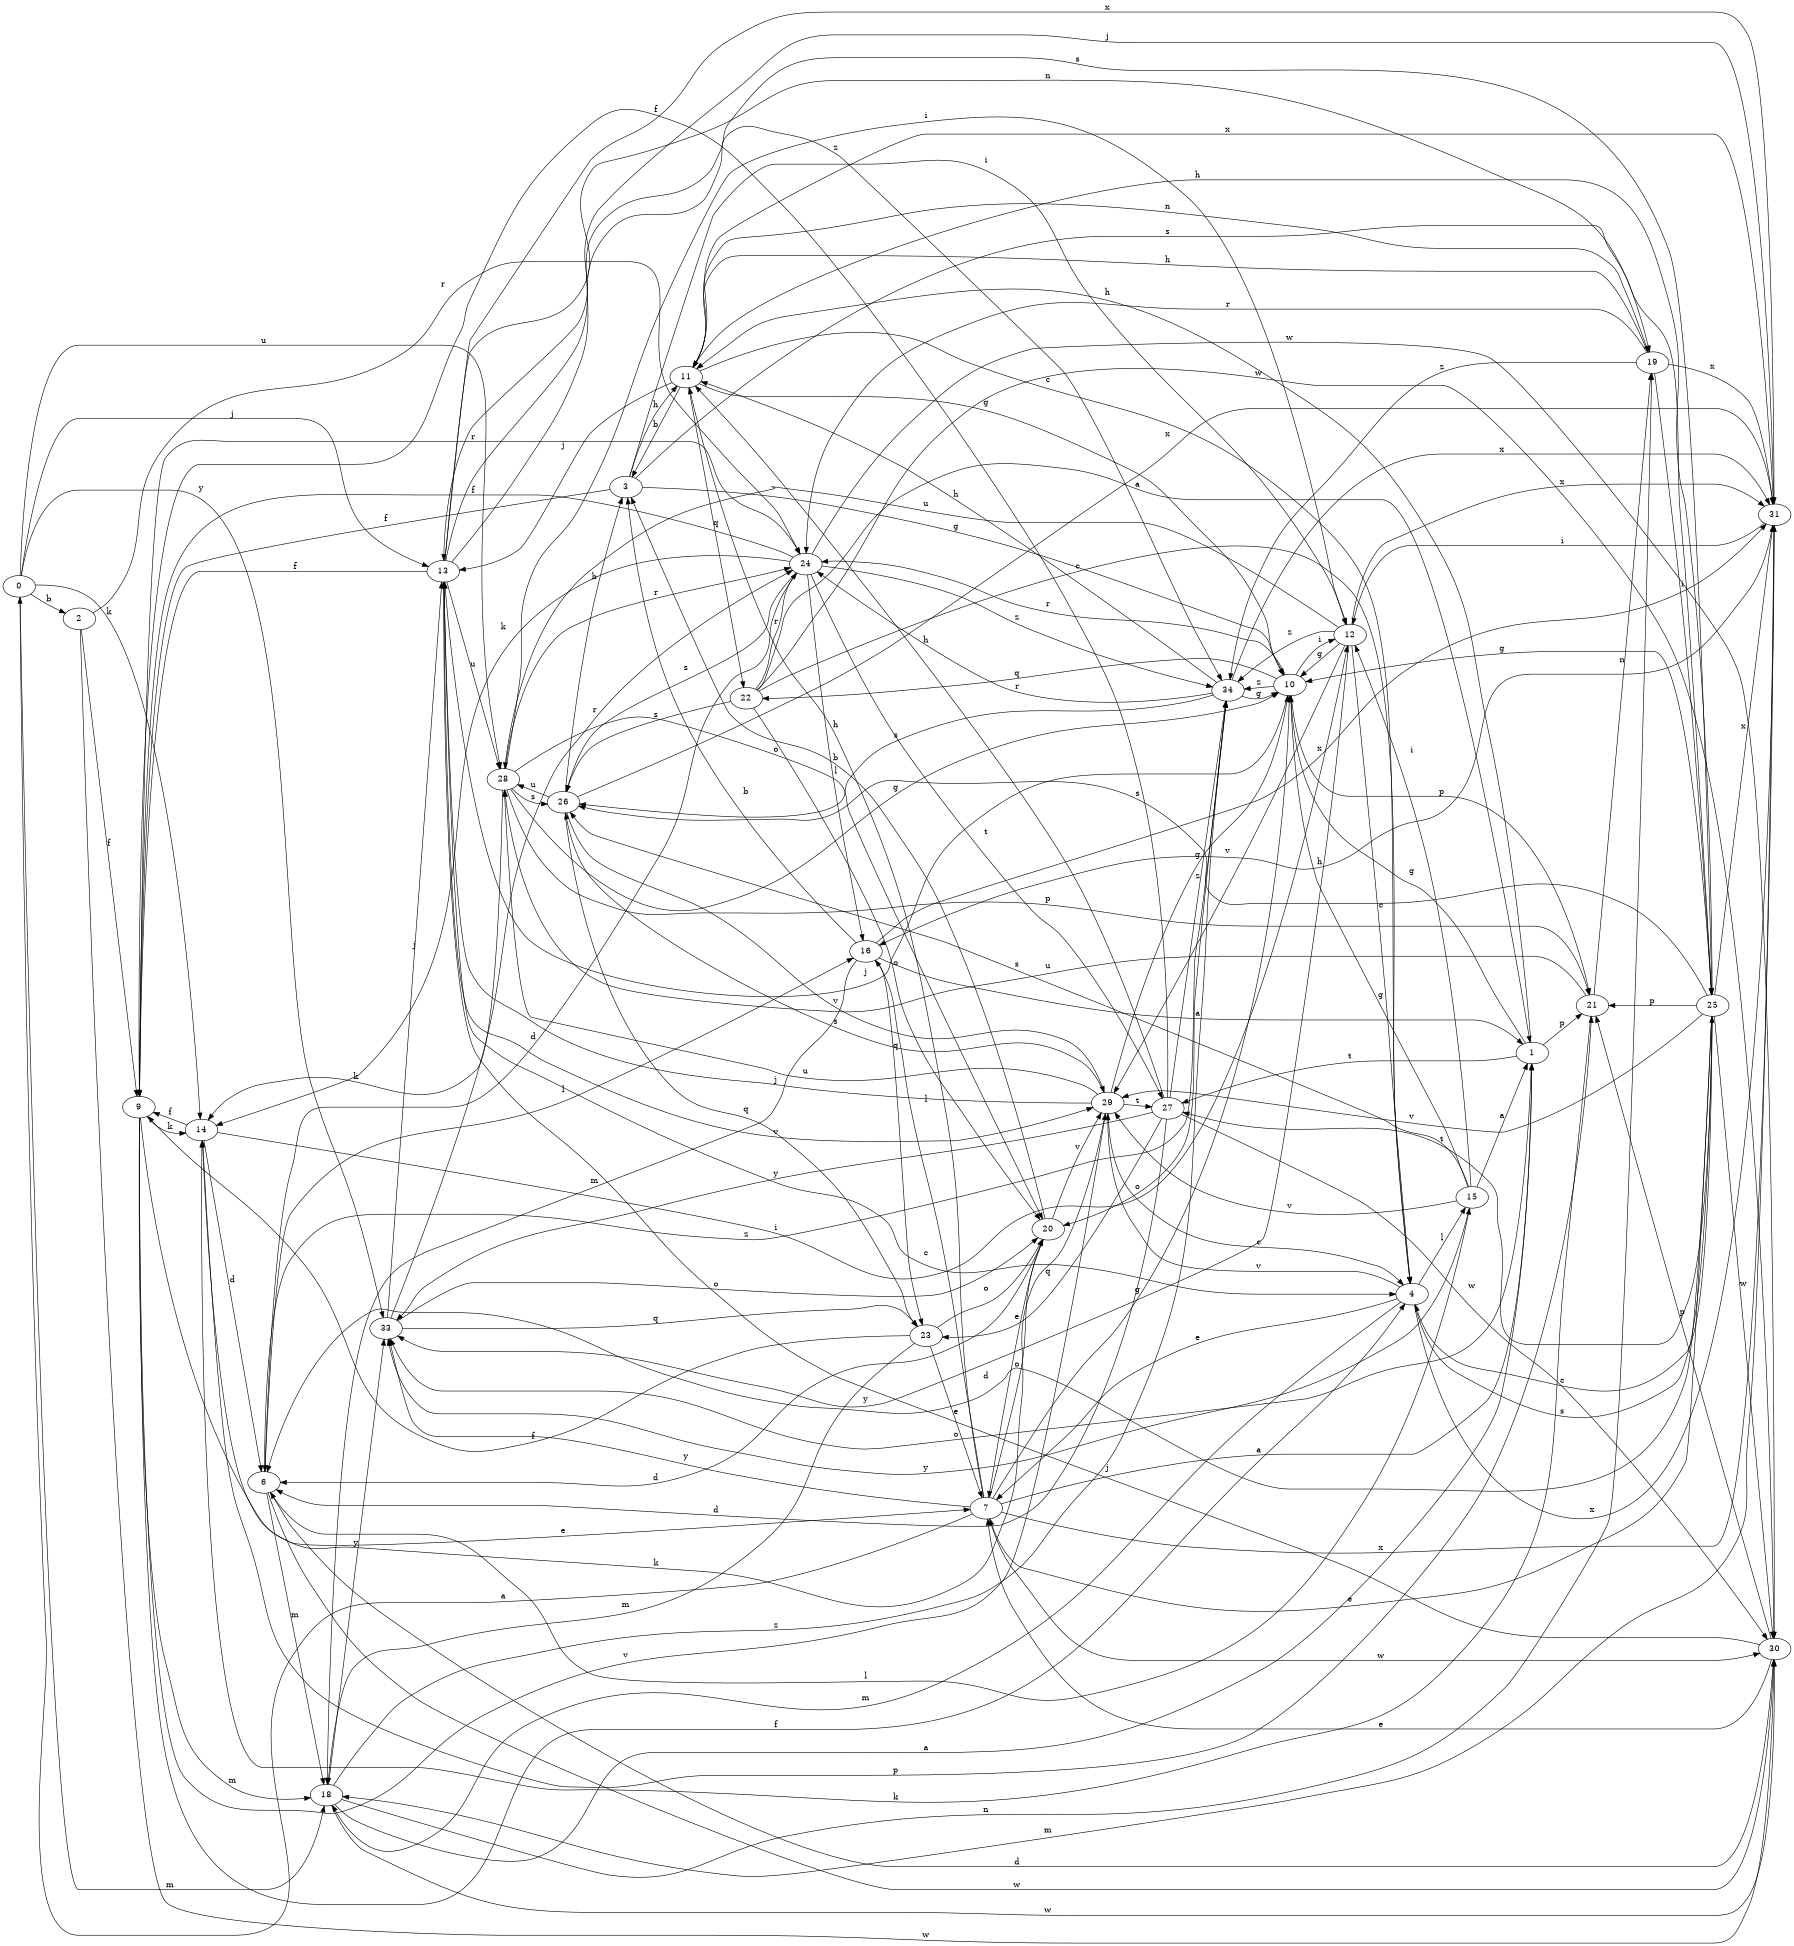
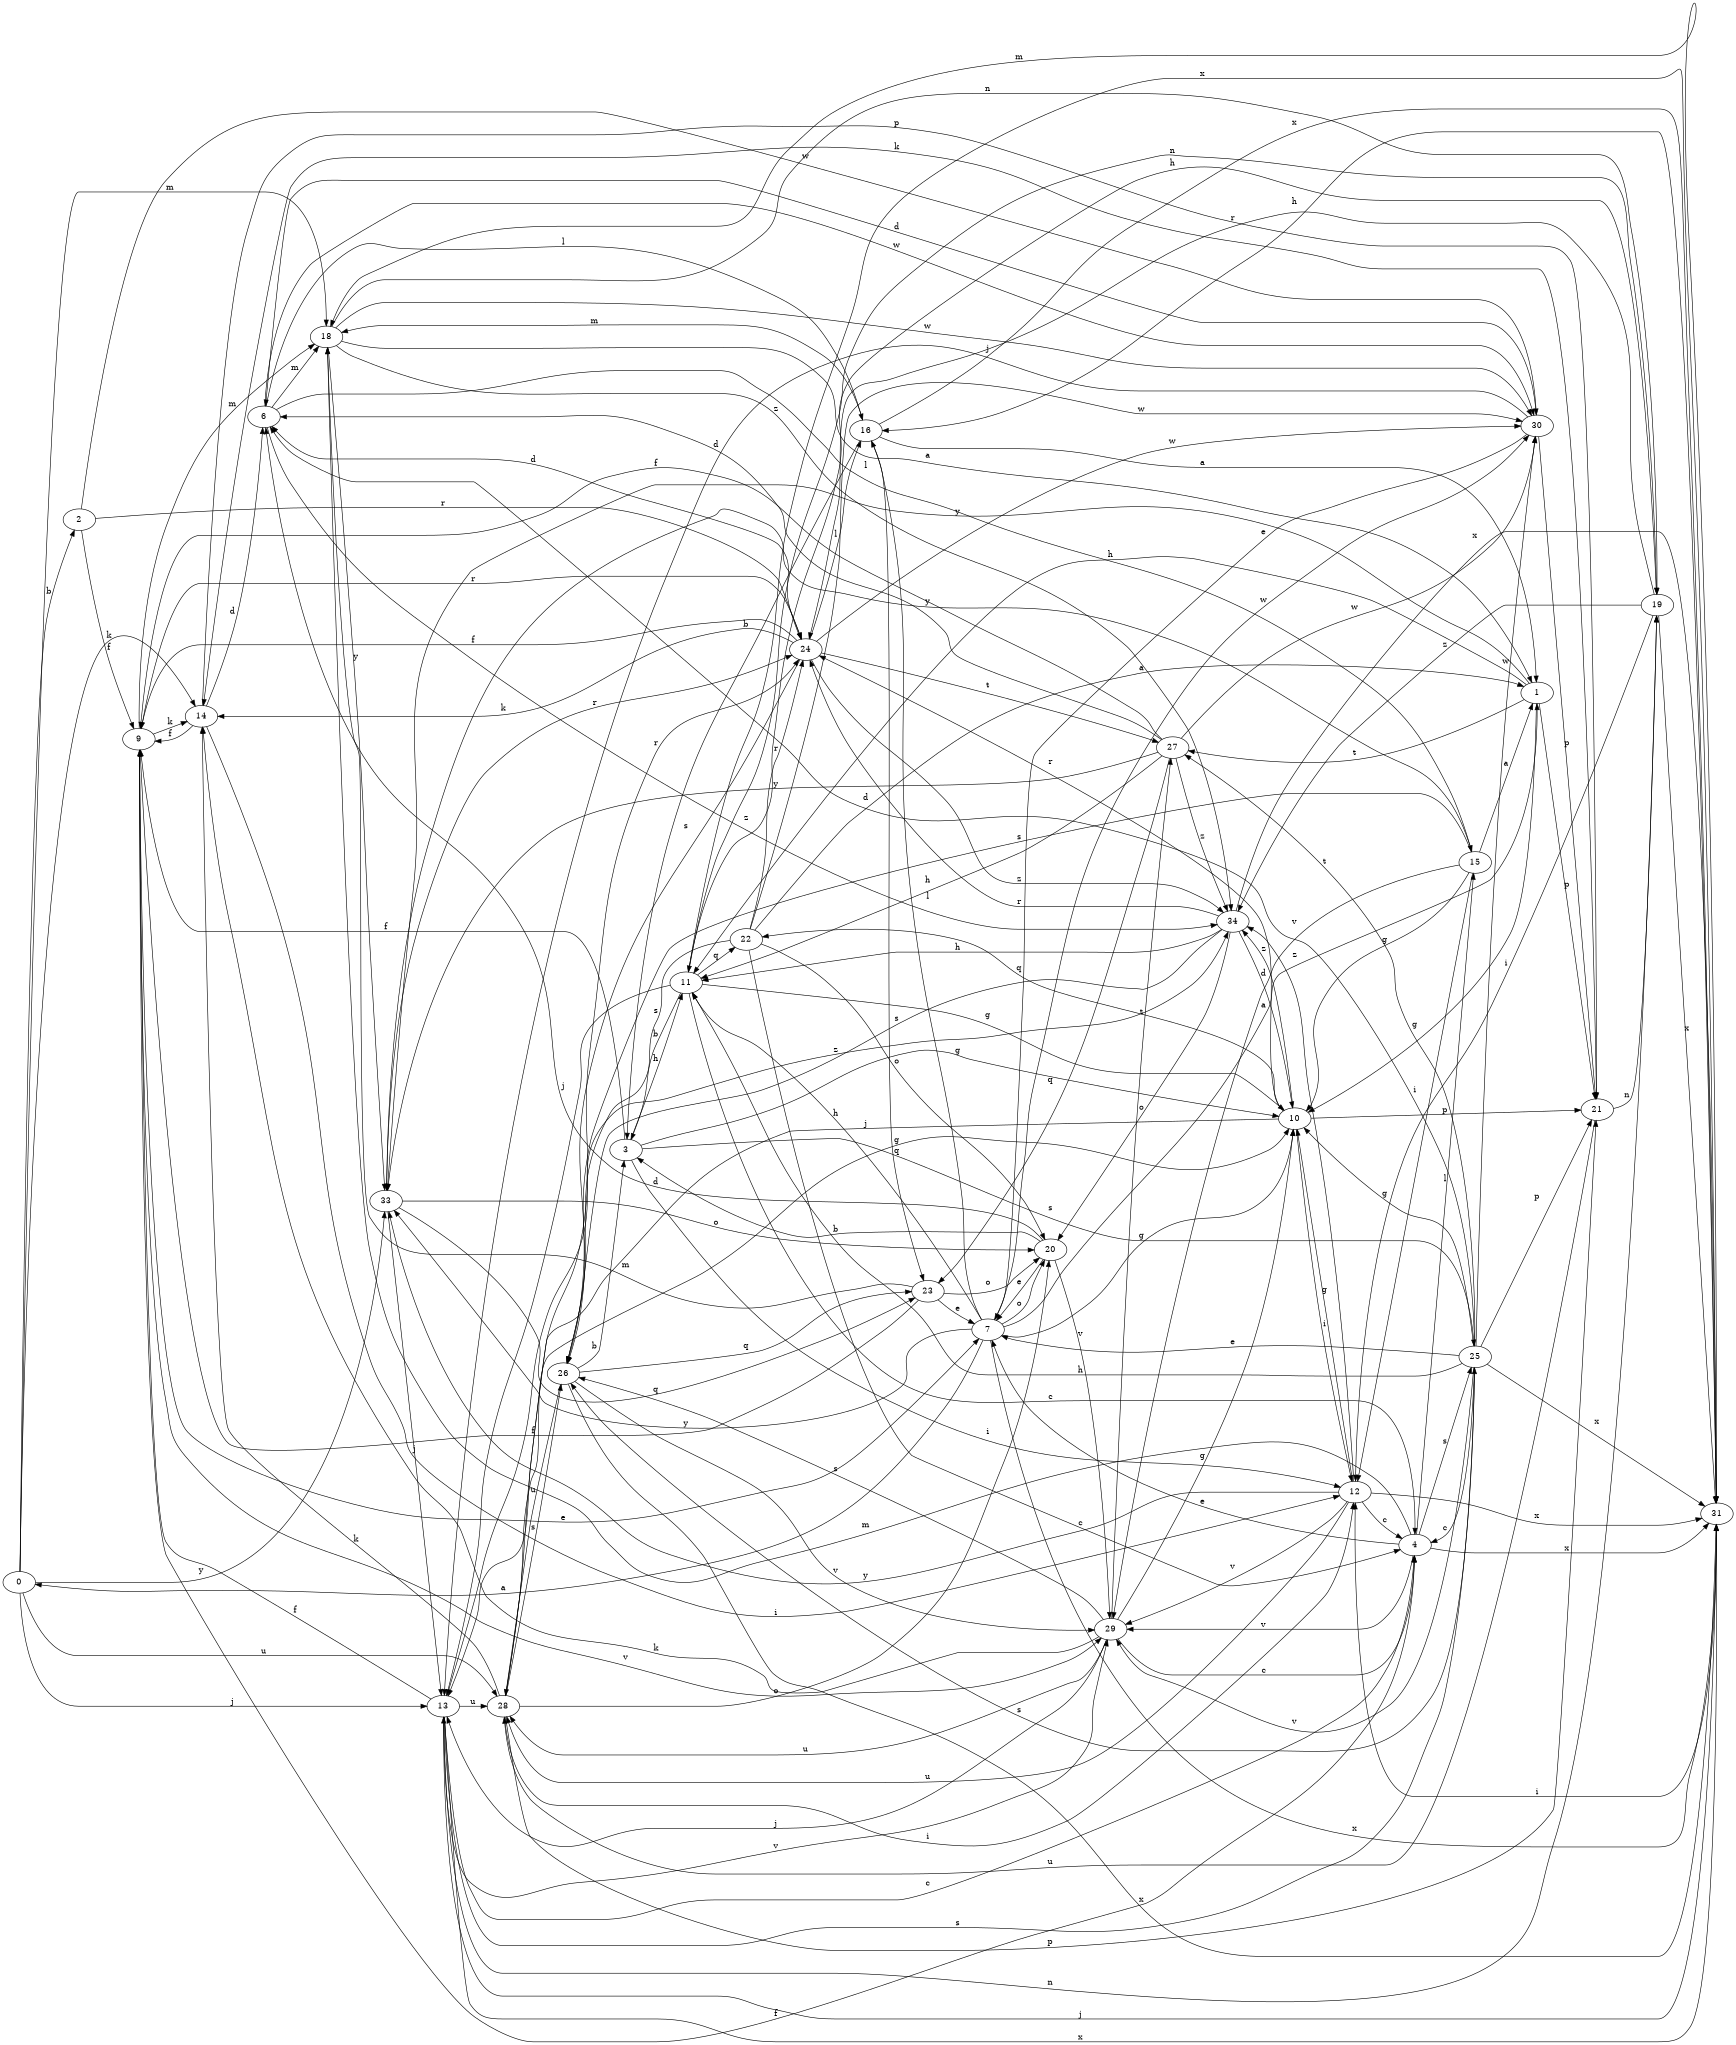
edge "19" -> "25": now "19" -> "12"
edge "34" -> "10": label "g" -> "d"
edge "1" -> "33": label "o" -> "y"
